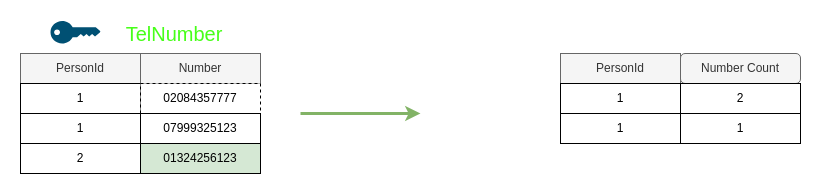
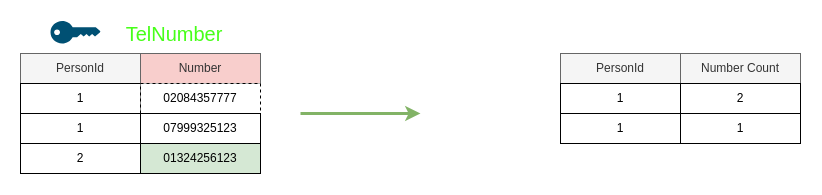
node "Number": fillcolor #f5f5f5 -> #f8cecc
node "Number Count": shape rounded rectangle -> rectangle
